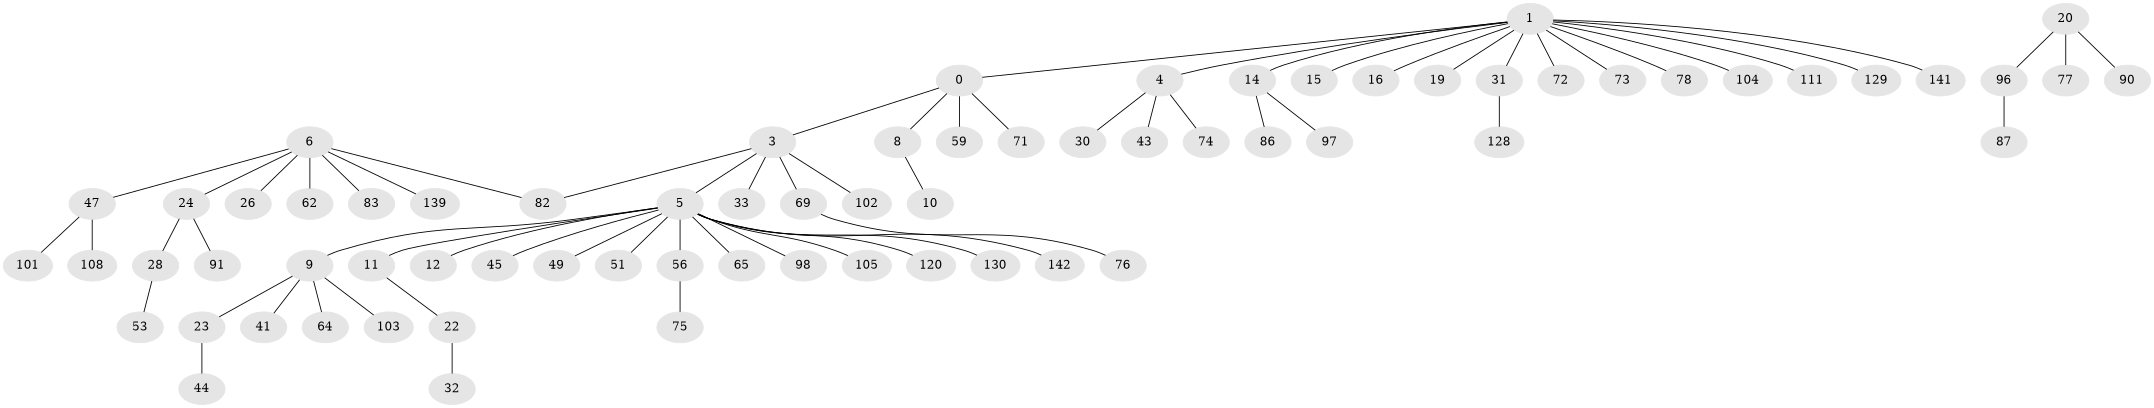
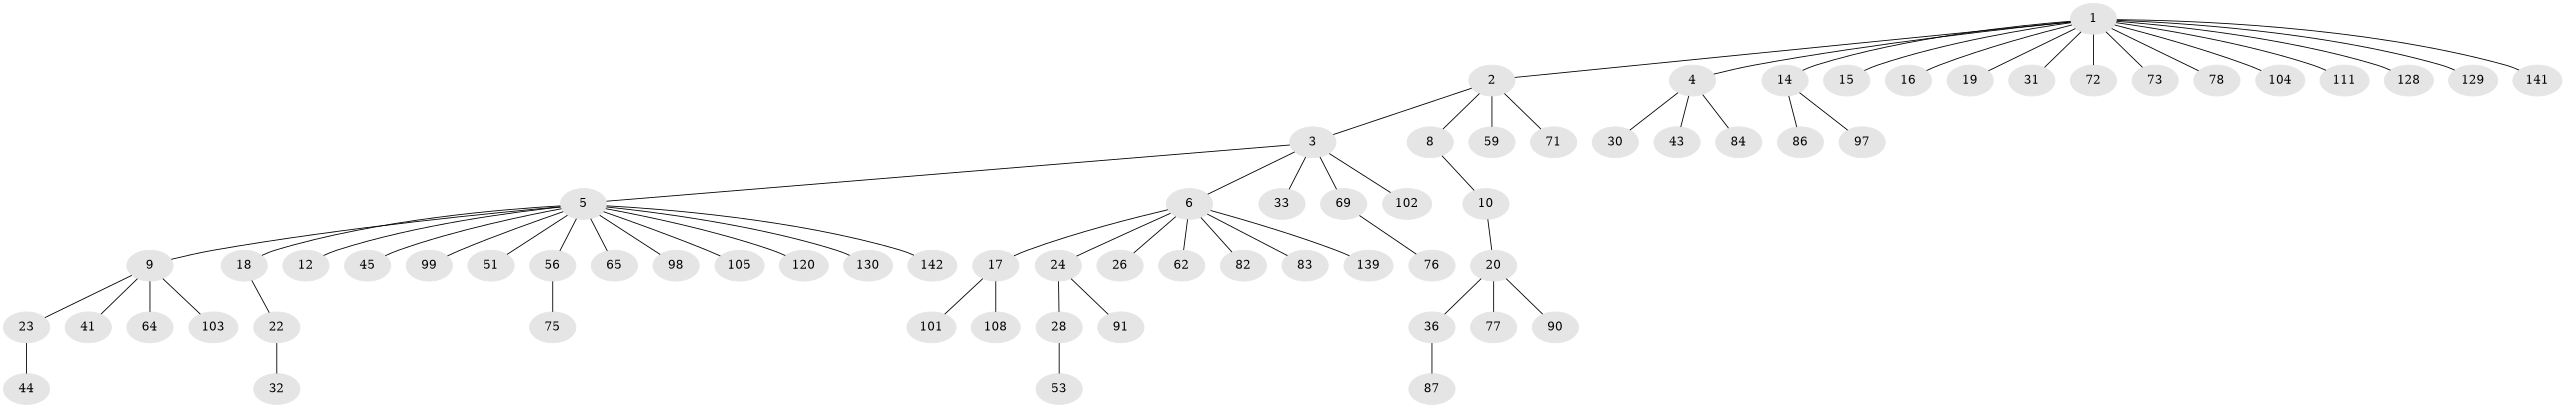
node "0": label "0" -> "2"
node "96": label "96" -> "36"
edge "31" -- "128": now "1" -- "128"
node "74": label "74" -> "84"
edge "3" -- "82": now "3" -- "6"
node "47": label "47" -> "17"
edge "10" -- "20": added
node "11": label "11" -> "18"
node "49": label "49" -> "99"
